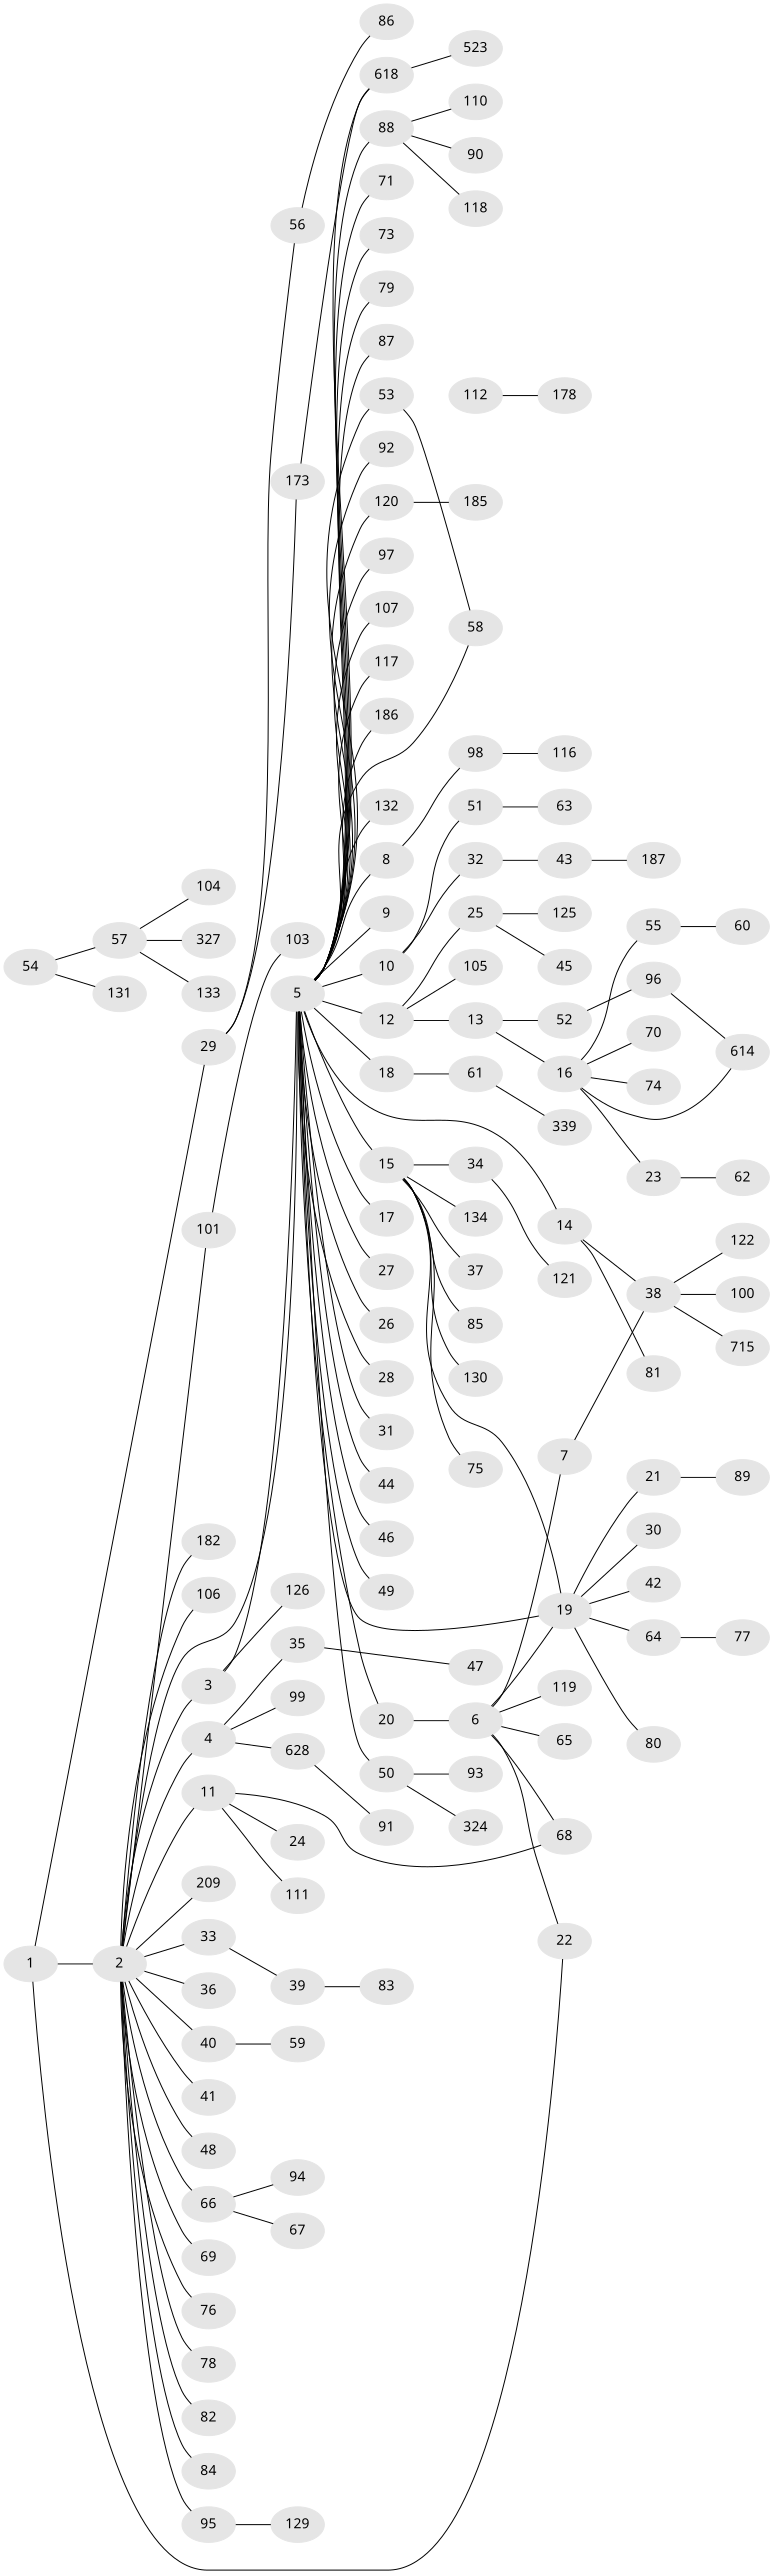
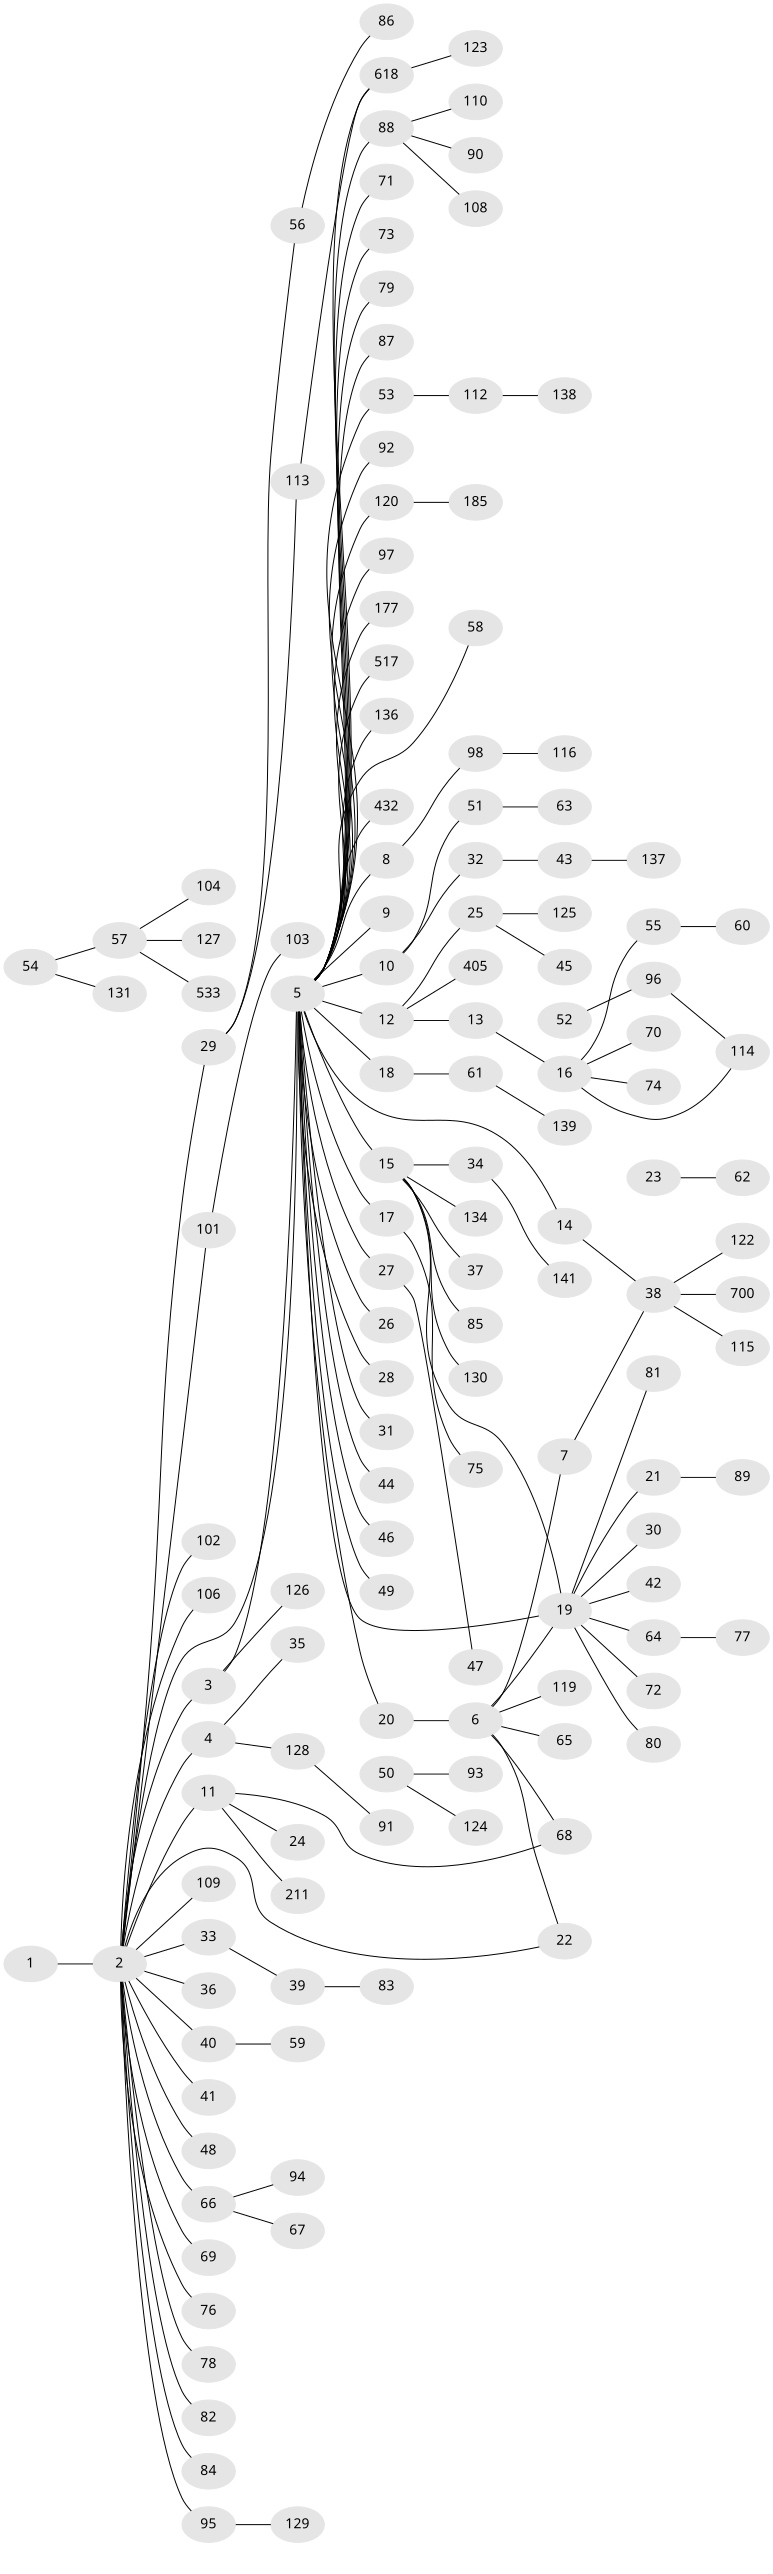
node "523": label "523" -> "123"
node "118": label "118" -> "108"
node "178": label "178" -> "138"
node "173": label "173" -> "113"
edge "53" -- "58": now "53" -- "112"
node "107": label "107" -> "177"
node "117": label "117" -> "517"
node "186": label "186" -> "136"
node "132": label "132" -> "432"
node "187": label "187" -> "137"
node "327": label "327" -> "127"
node "105": label "105" -> "405"
node "133": label "133" -> "533"
edge "13" -- "52": removed
node "614": label "614" -> "114"
edge "16" -- "23": removed
node "339": label "339" -> "139"
node "121": label "121" -> "141"
node "100": label "100" -> "700"
edge "14" -- "81": now "19" -- "81"
edge "15" -- "75": now "17" -- "75"
node "715": label "715" -> "115"
edge "29" -- "1": now "29" -- "2"
node "182": label "182" -> "102"
edge "5" -- "50": removed
edge "35" -- "47": now "27" -- "47"
node "72": added
node "99": removed
node "628": label "628" -> "128"
node "324": label "324" -> "124"
node "209": label "209" -> "109"
node "111": label "111" -> "211"
edge "22" -- "1": now "22" -- "2"
